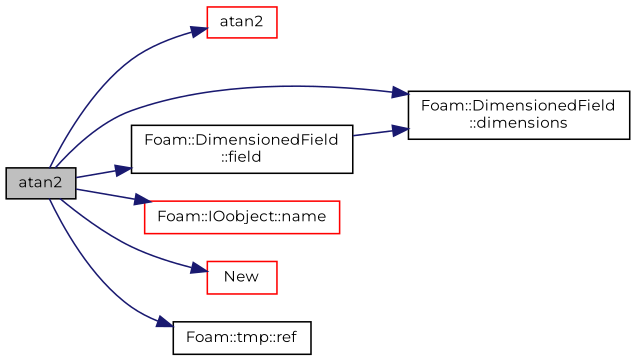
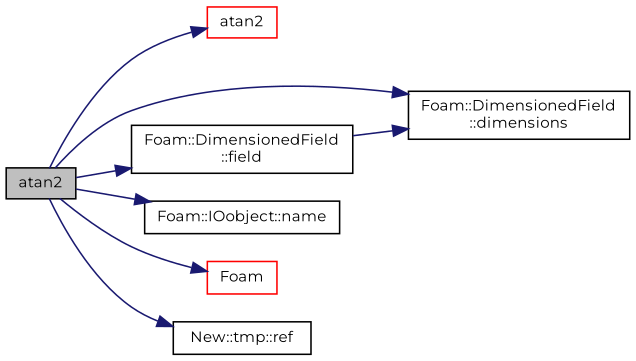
node "Foam::IOobject::name": color red -> black
node "New": label "New" -> "Foam"
node "Foam::tmp::ref": label "Foam::tmp::ref" -> "New::tmp::ref"
